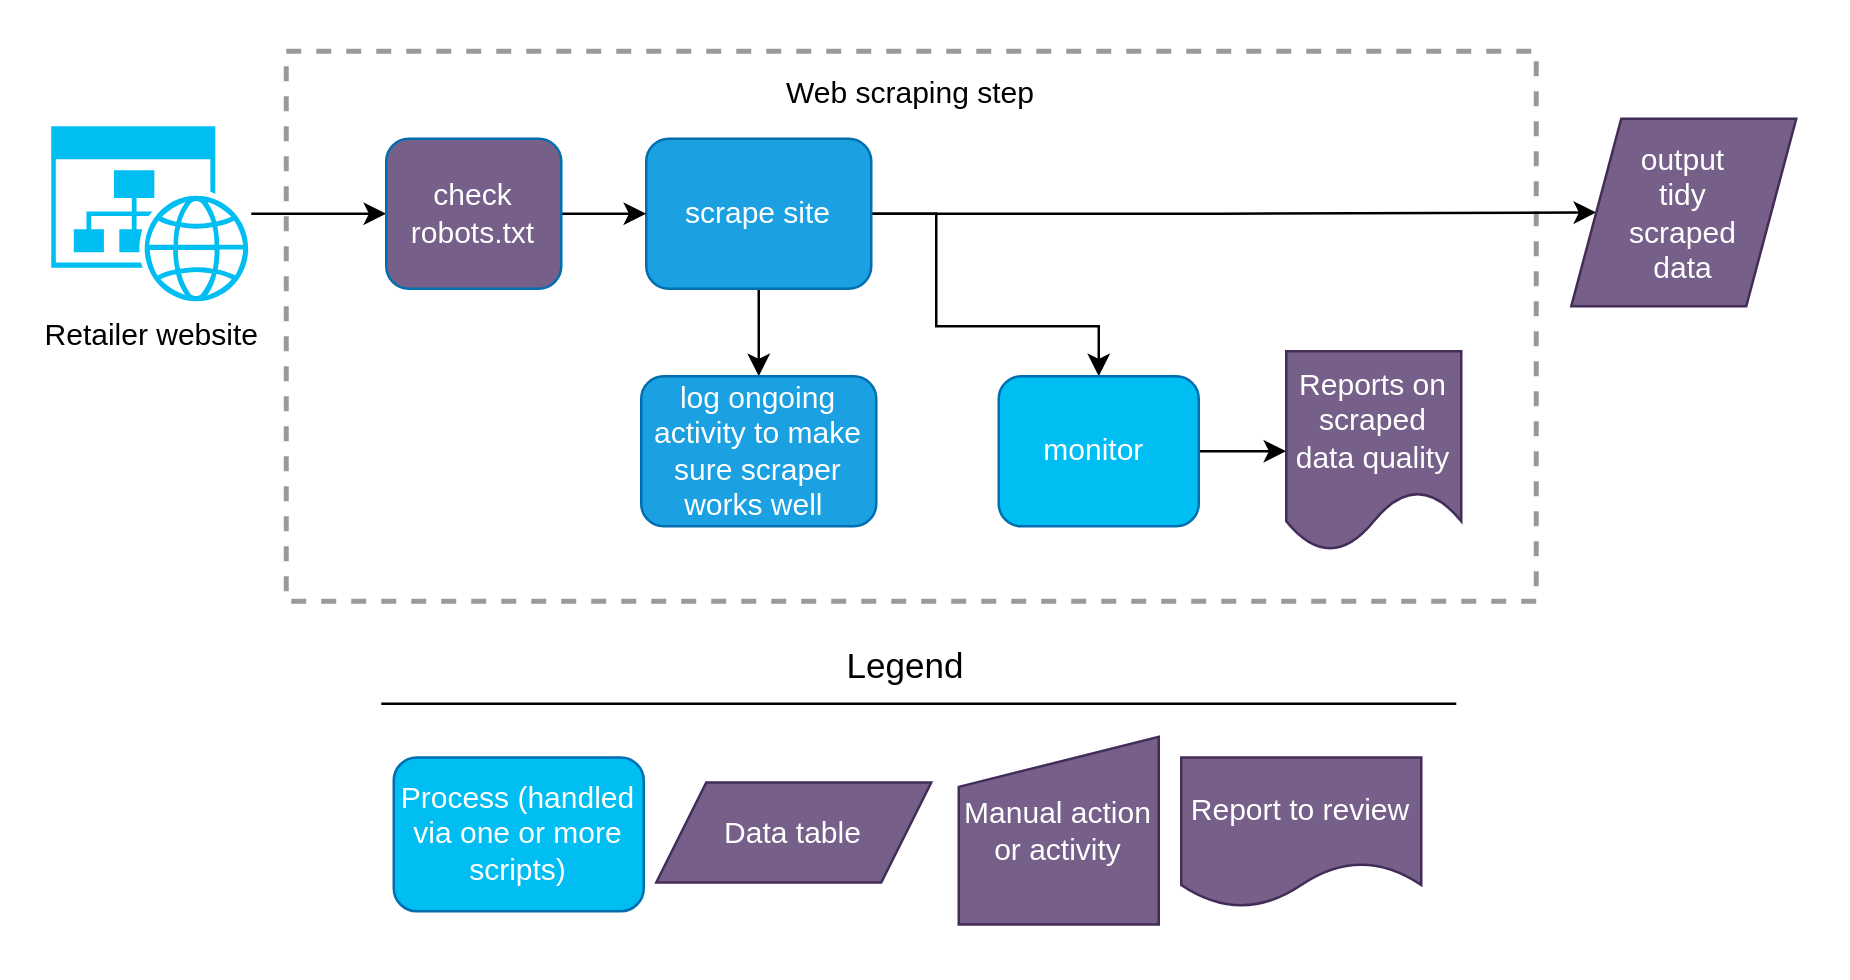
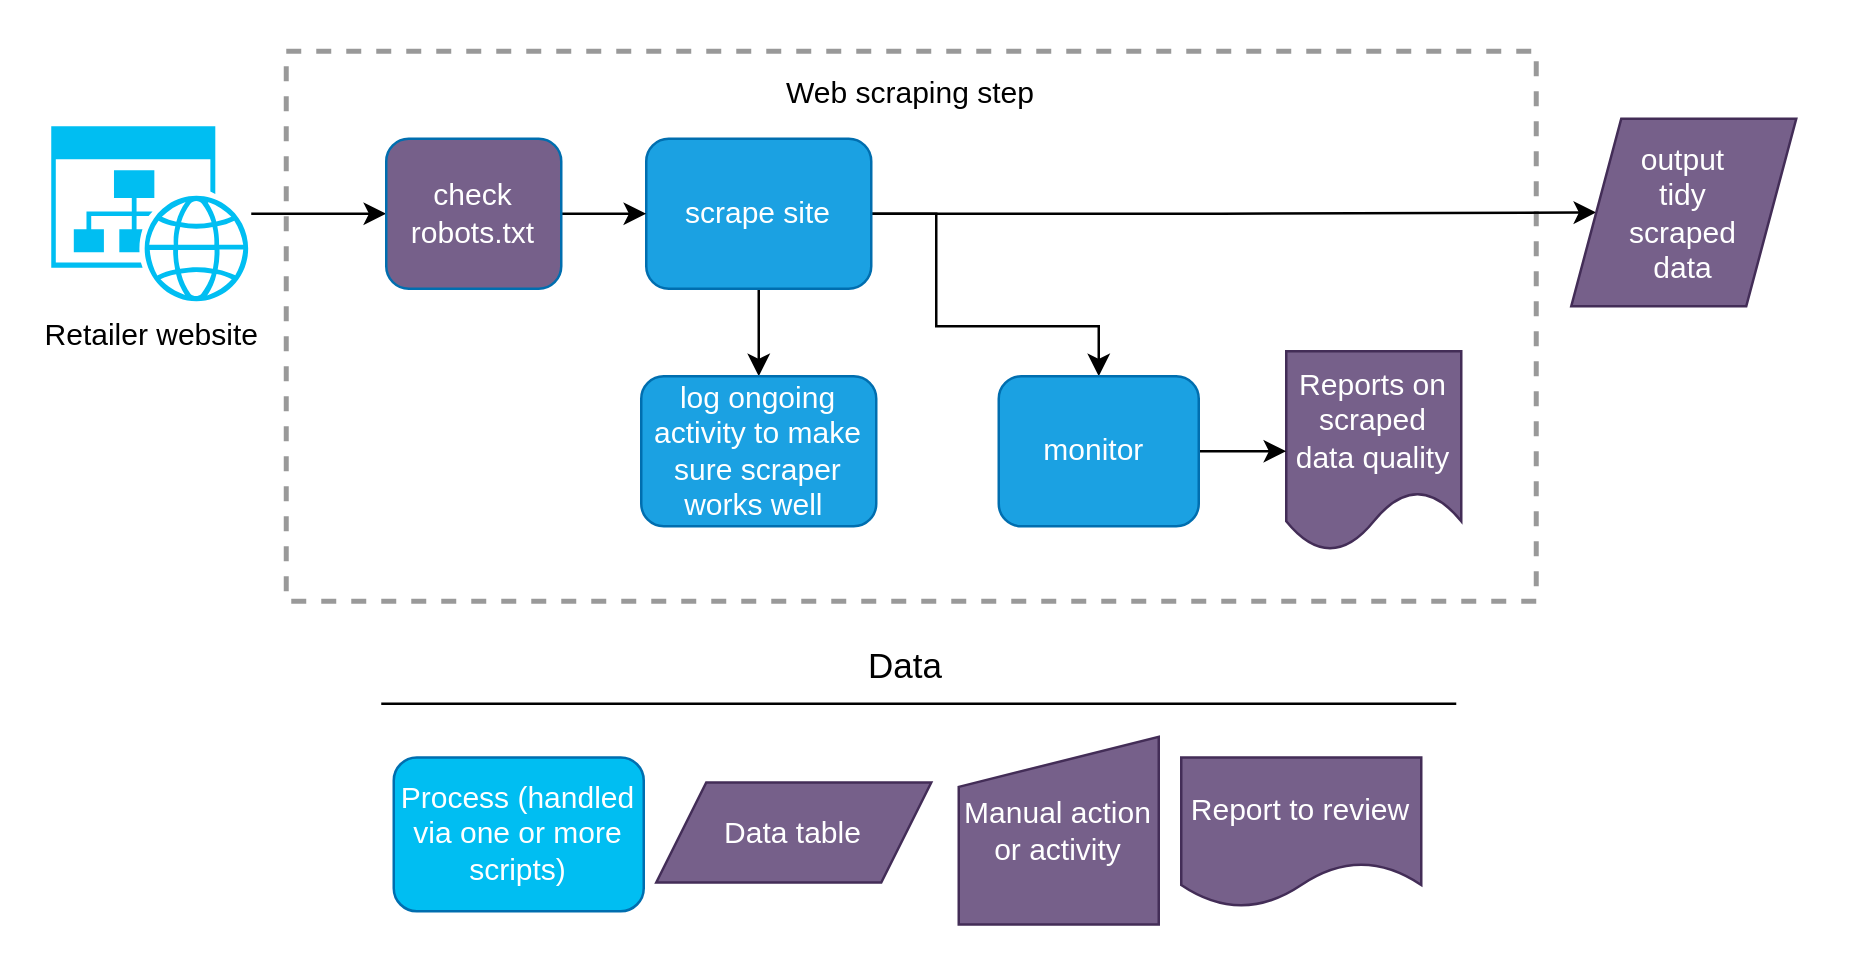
node "monitor": fillcolor #00bef2 -> #1ba1e2
node "Legend": label "Legend" -> "Data"
